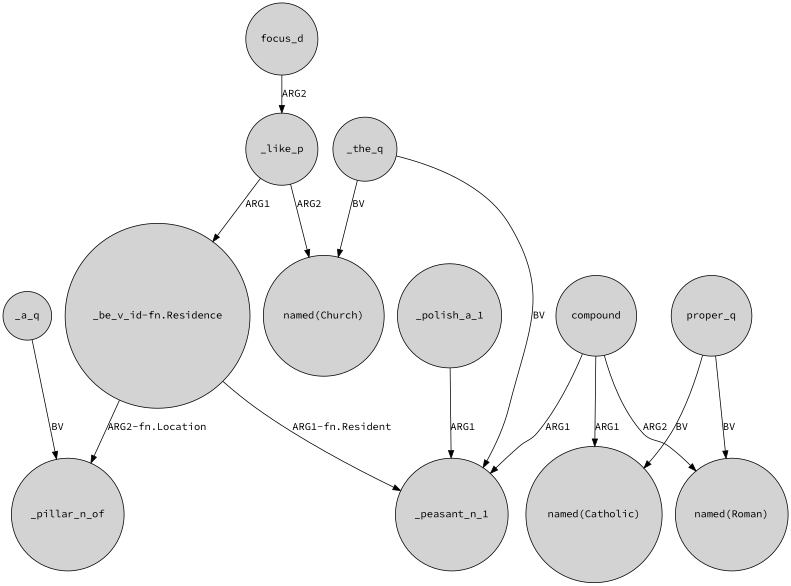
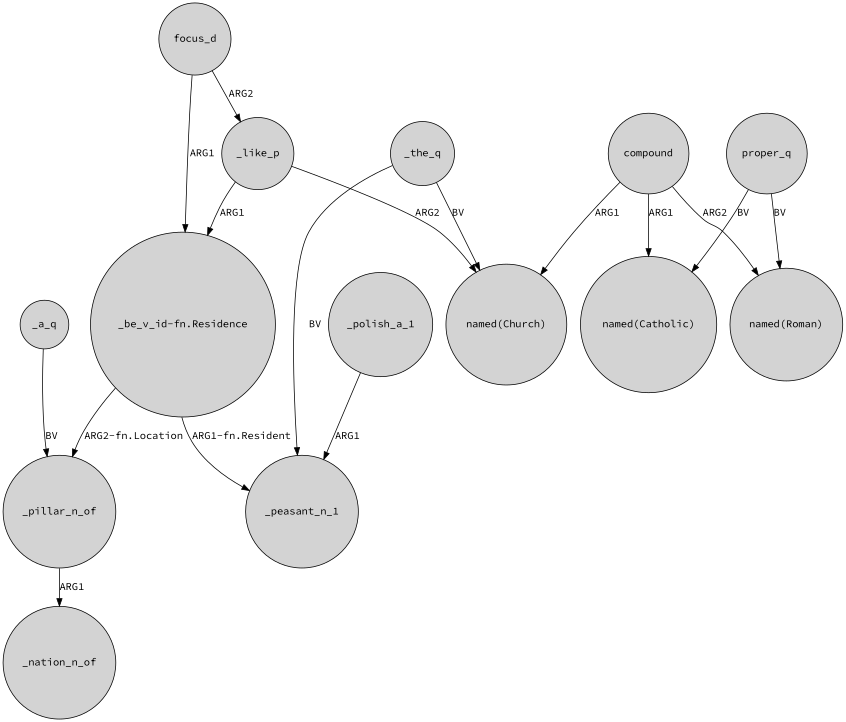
edge "focus_d" -> "_be_v_id-fn.Residence": added, label "ARG1"
edge "compound" -> "_peasant_n_1": now "compound" -> "named(Church)"
node "_nation_n_of": added
